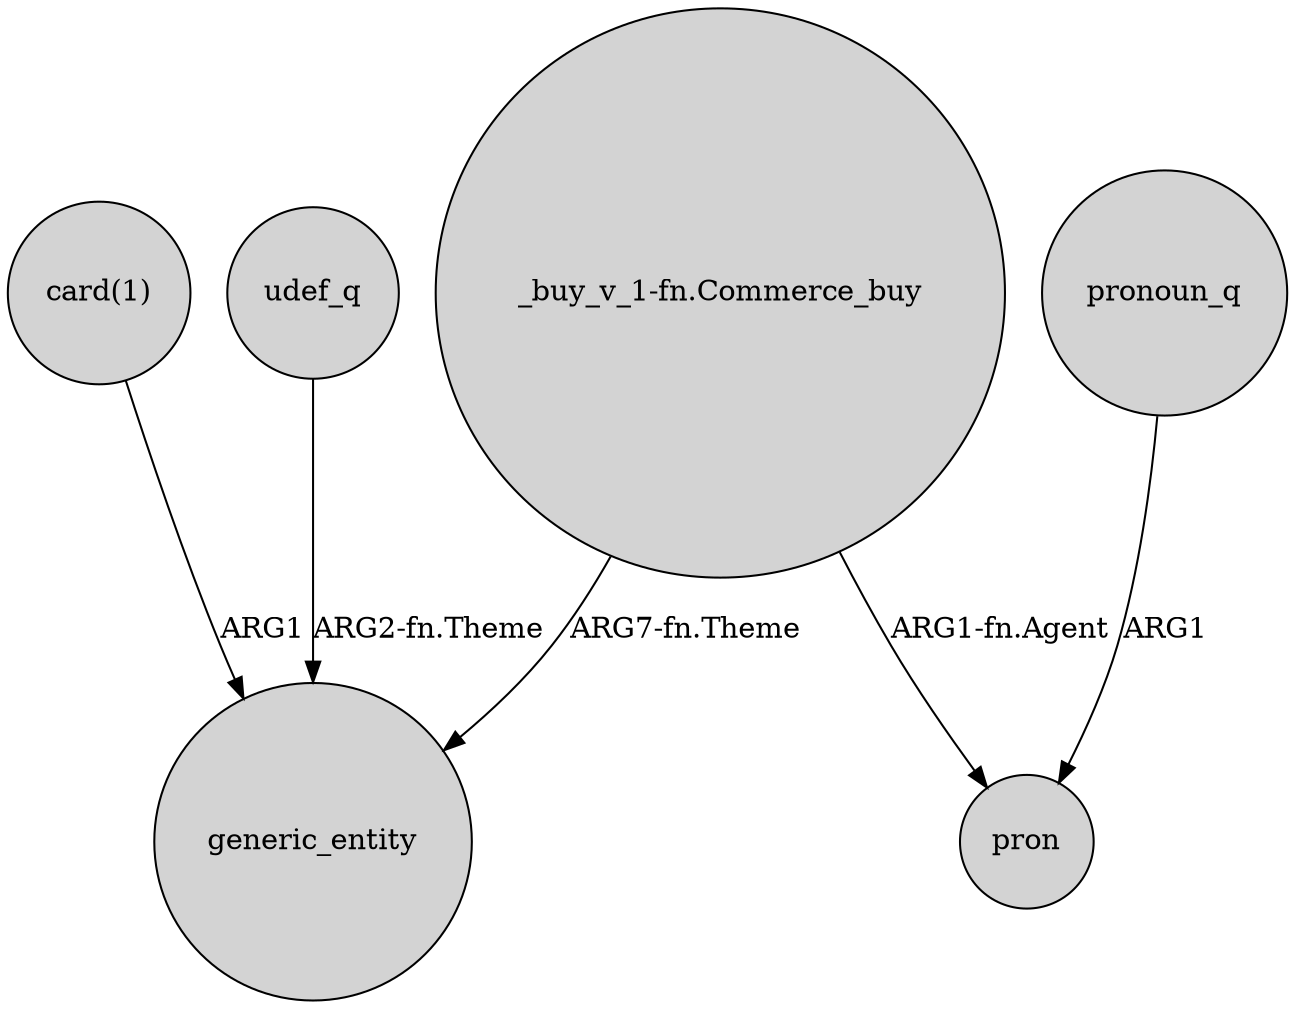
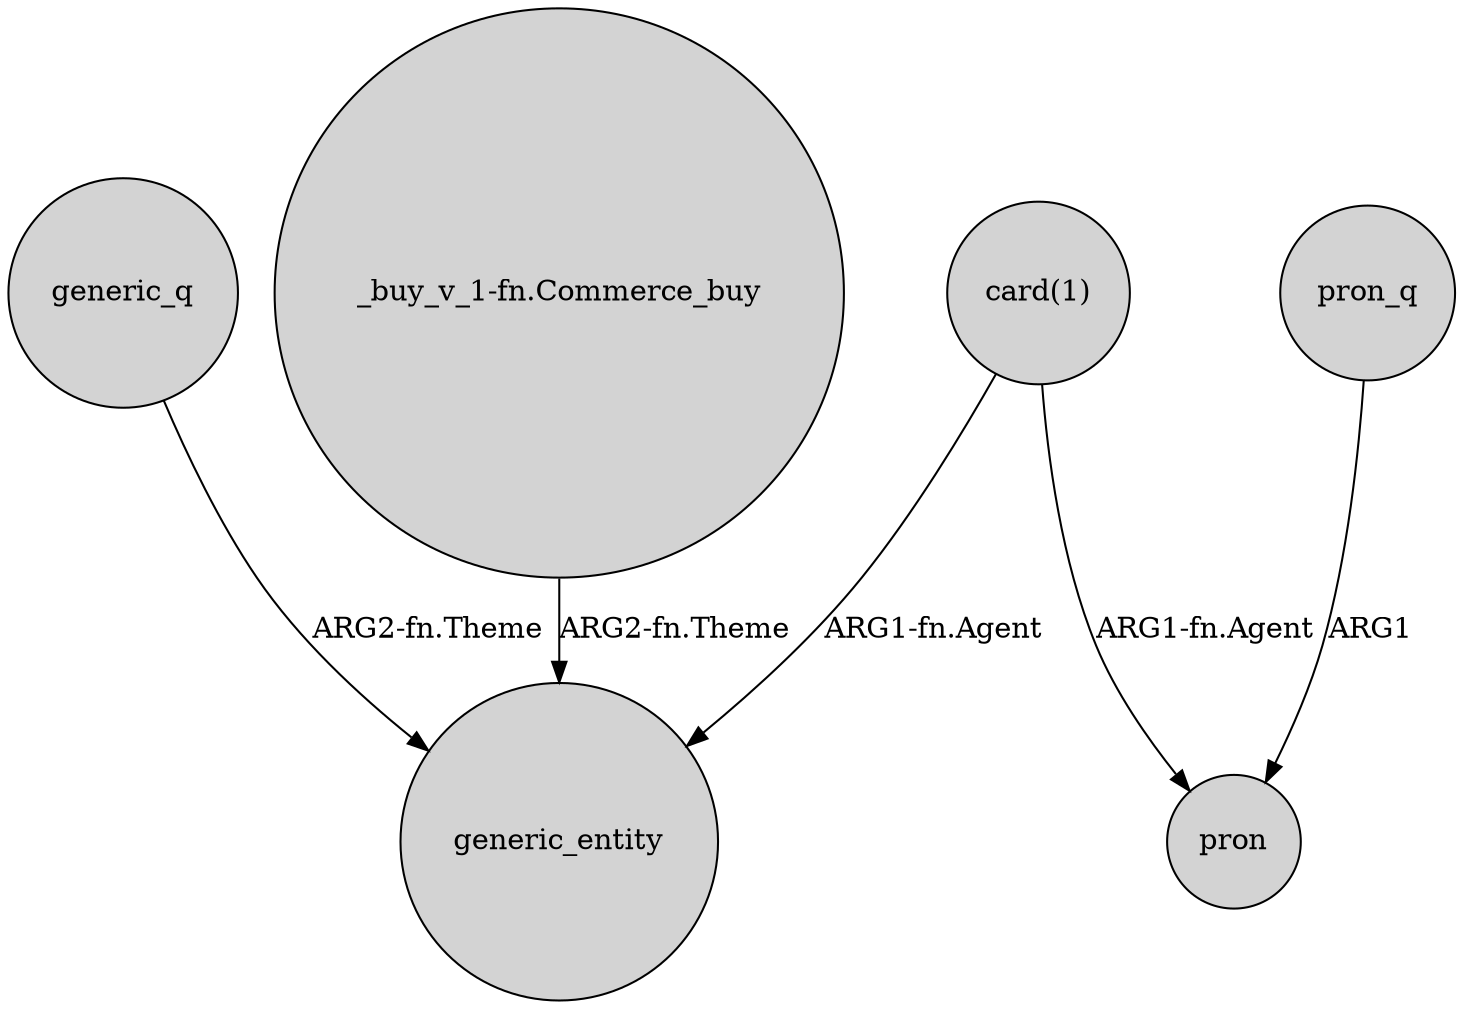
node "udef_q": label "udef_q" -> "generic_q"
node "pronoun_q": label "pronoun_q" -> "pron_q"
edge "card(1)" -> "generic_entity": label "ARG1" -> "ARG1-fn.Agent"
edge "_buy_v_1-fn.Commerce_buy" -> "generic_entity": label "ARG7-fn.Theme" -> "ARG2-fn.Theme"
edge "_buy_v_1-fn.Commerce_buy" -> "pron": now "card(1)" -> "pron"
